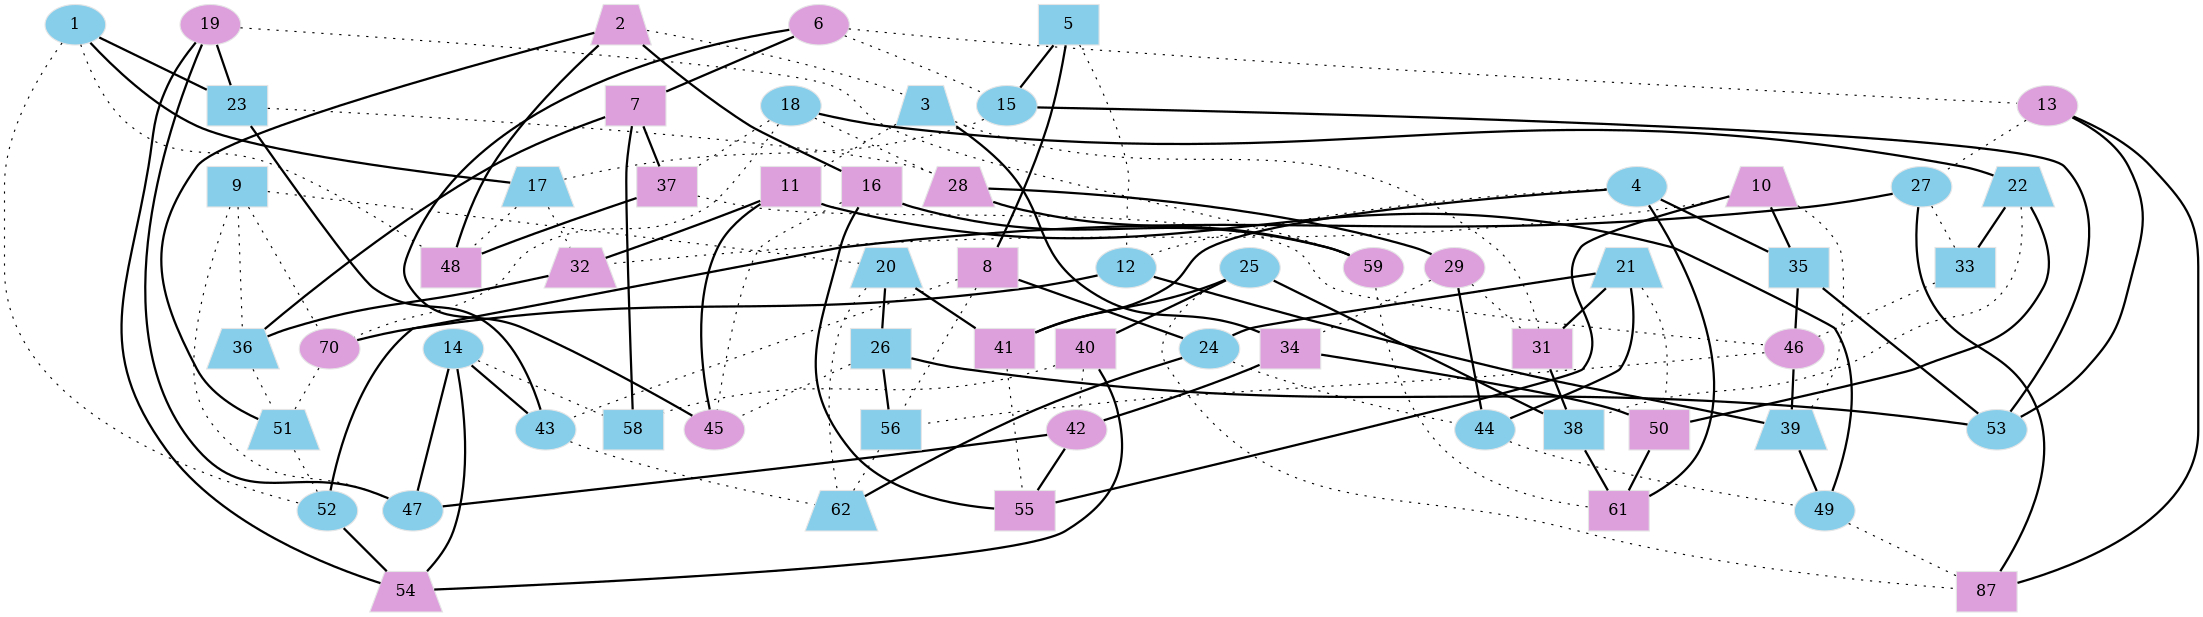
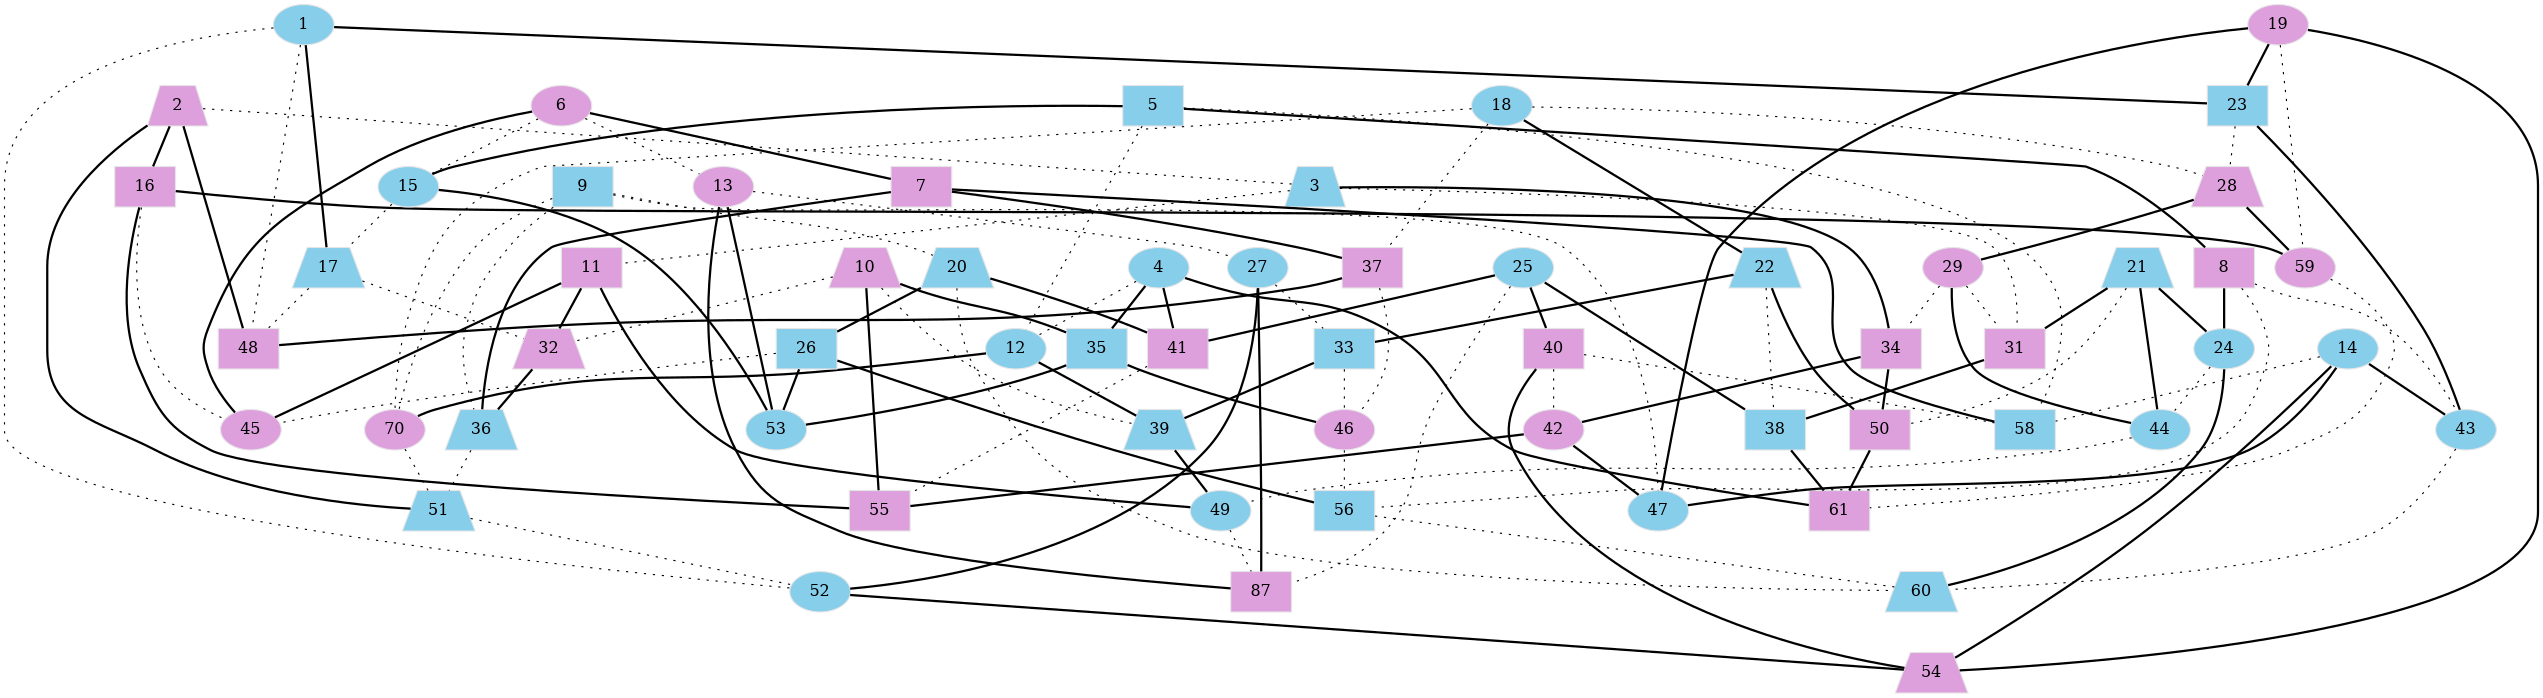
edge "5" -- "58": added
edge "46" -- "39": now "33" -- "39"
node "62": label "62" -> "60"
